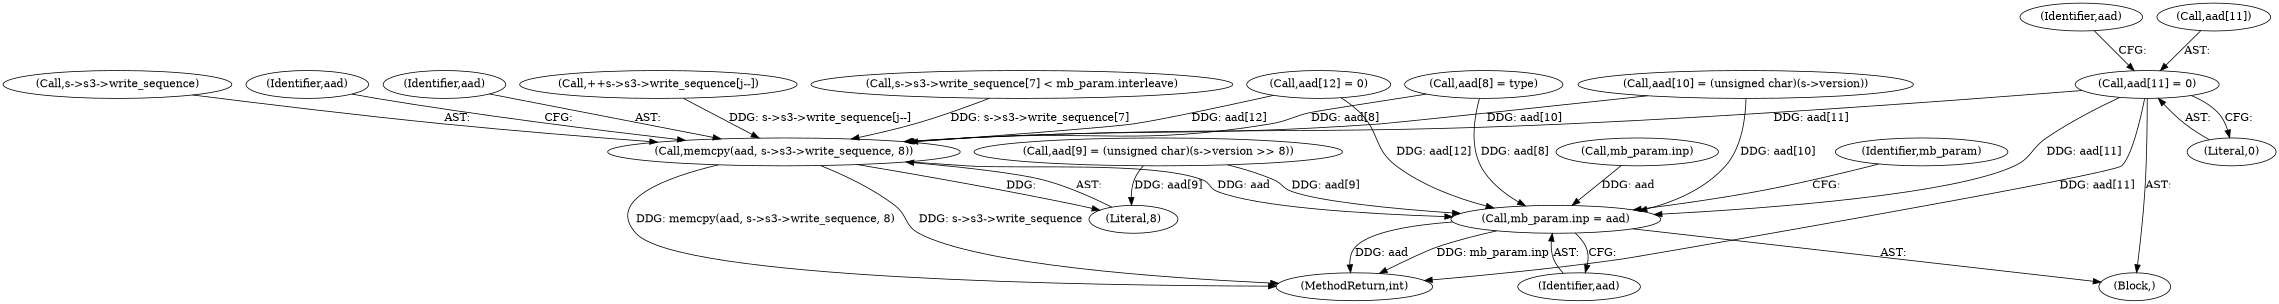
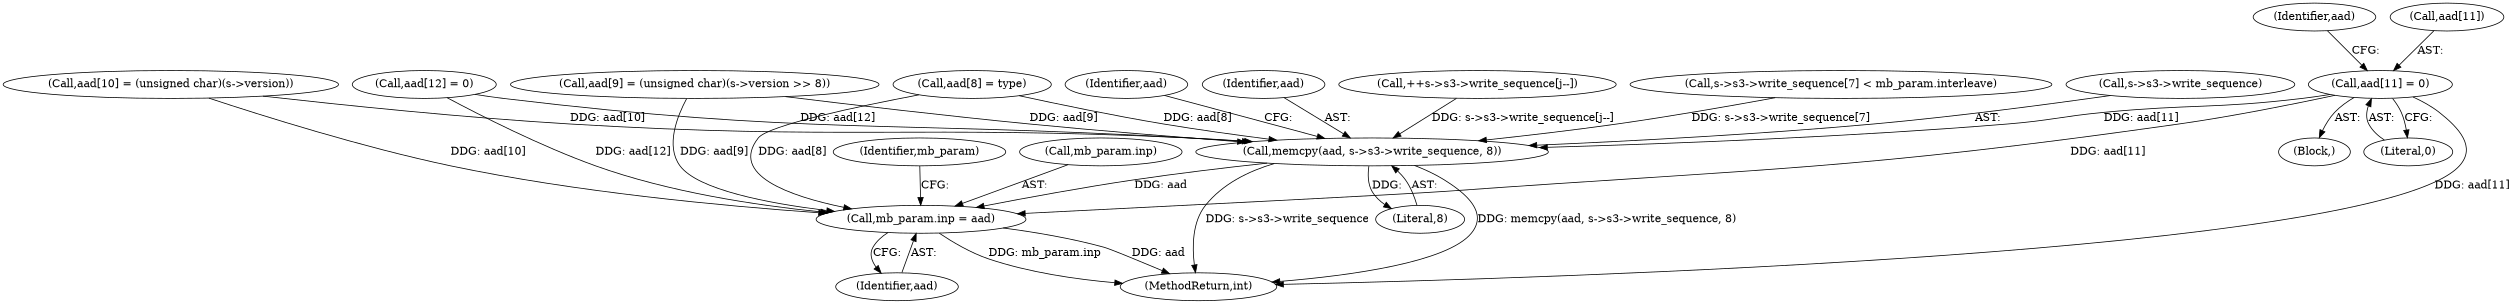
edge "(Call,aad[9] = (unsigned char)(s->version >> 8))" -> "(Literal,8)": now "(Call,aad[9] = (unsigned char)(s->version >> 8))" -> "(Call,memcpy(aad, s->s3->write_sequence, 8))"
edge "(Call,mb_param.inp)" -> "(Call,mb_param.inp = aad)": label "DDG: aad" -> "AST: "
edge "(Call,mb_param.inp = aad)" -> "(Block,)": removed, label "AST:"
